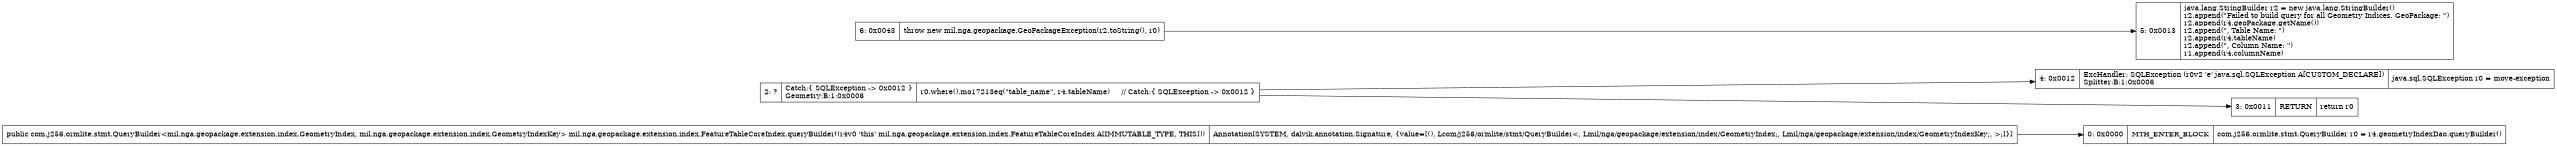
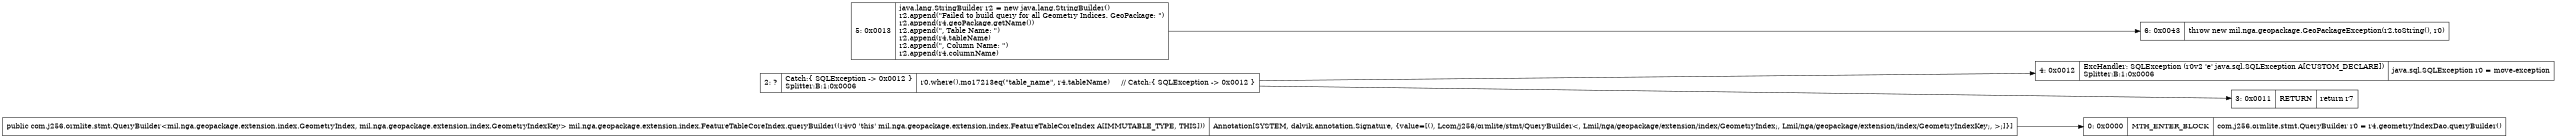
edge "6: 0x0043" -> "5: 0x0013": reversed
node "5: 0x0013": text "r1.append(r4.columnName)" -> "r2.append(r4.columnName)"
node "2: ?": text "Geometry:B:1:0x0006" -> "Splitter:B:1:0x0006"
node "3: 0x0011": text "return r0" -> "return r7"
